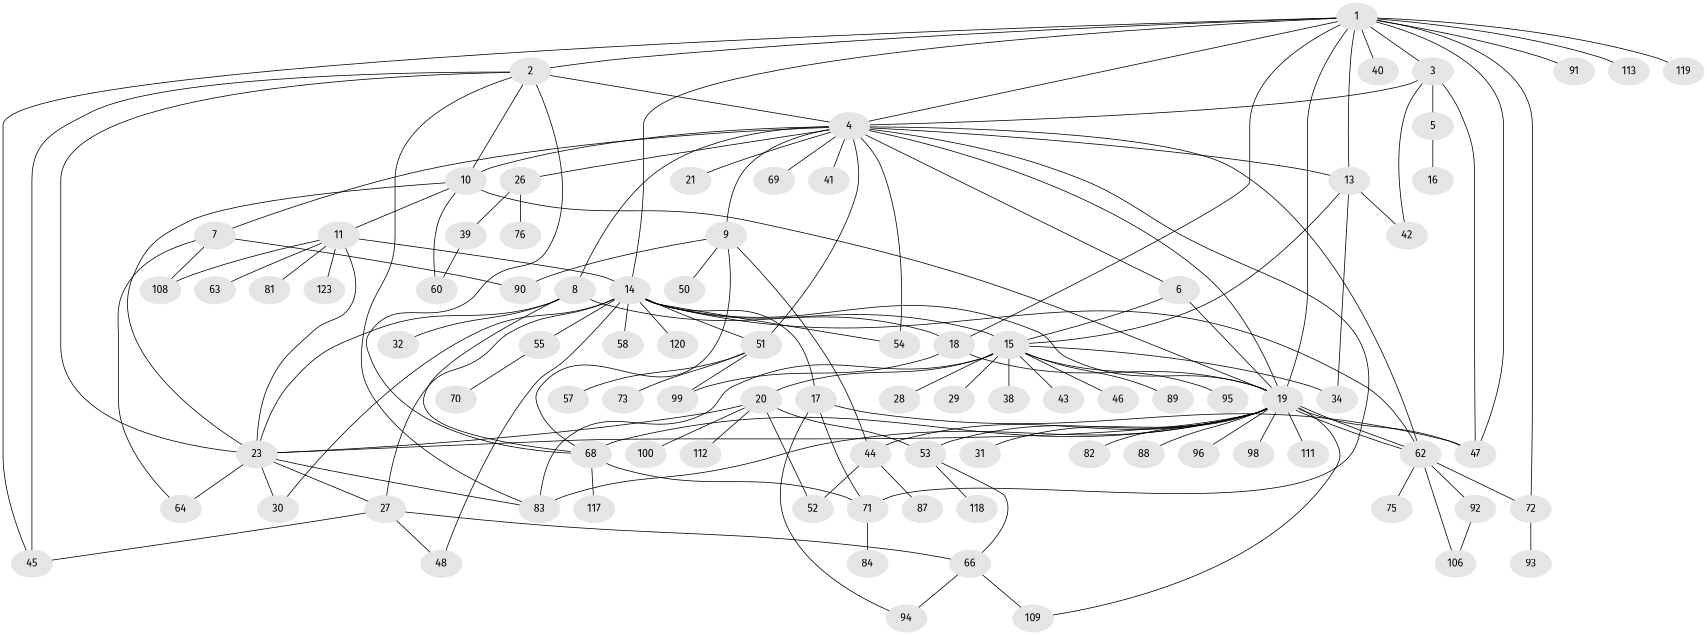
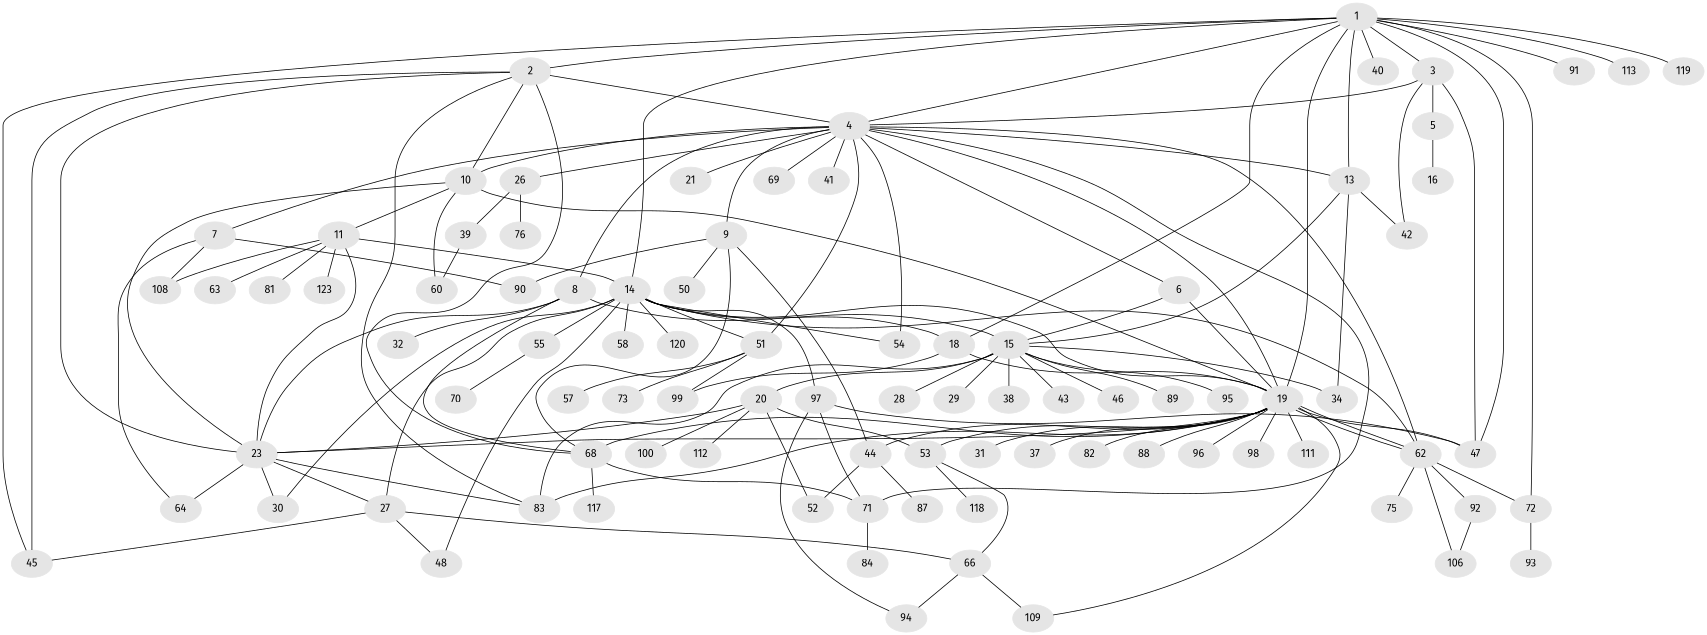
node "17": label "17" -> "97"
node "37": added
